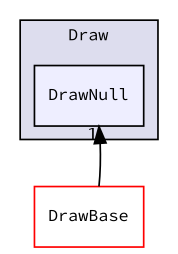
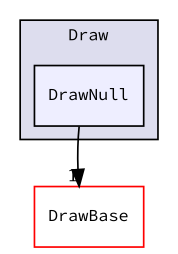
edge "DrawBase" -> "DrawNull": reversed
